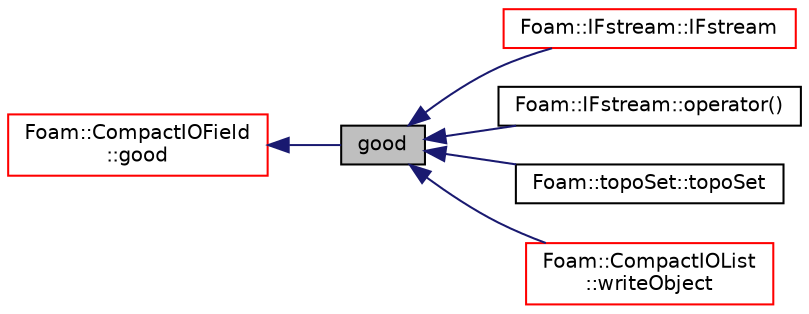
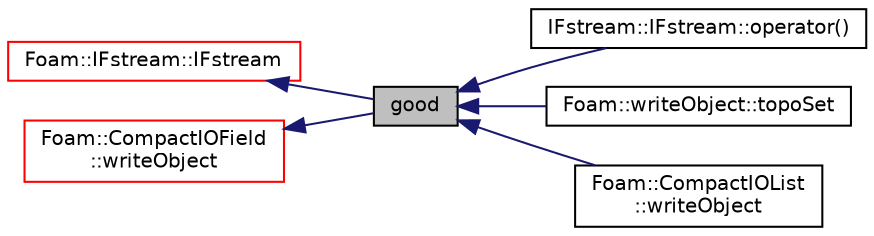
edge "Foam::IFstream::IFstream" -> "good": reversed
node "Foam::IFstream::operator()": label "Foam::IFstream::operator()" -> "IFstream::IFstream::operator()"
node "Foam::CompactIOField ::good": label "Foam::CompactIOField ::good" -> "Foam::CompactIOField ::writeObject"
node "Foam::topoSet::topoSet": label "Foam::topoSet::topoSet" -> "Foam::writeObject::topoSet"
node "Foam::CompactIOList ::writeObject": color red -> black
